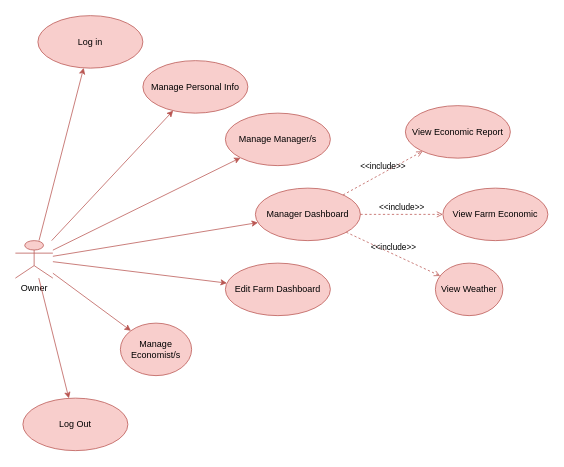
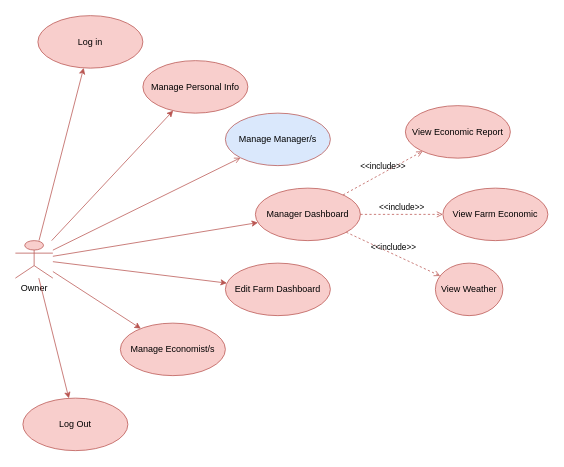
node "Manage Manager/s": fillcolor #f8cecc -> #dae8fc
edge "Owner" -> "Manage Manager/s": arrowhead classic -> open
node "Manage Economist/s": size 71x53 -> 105x53
